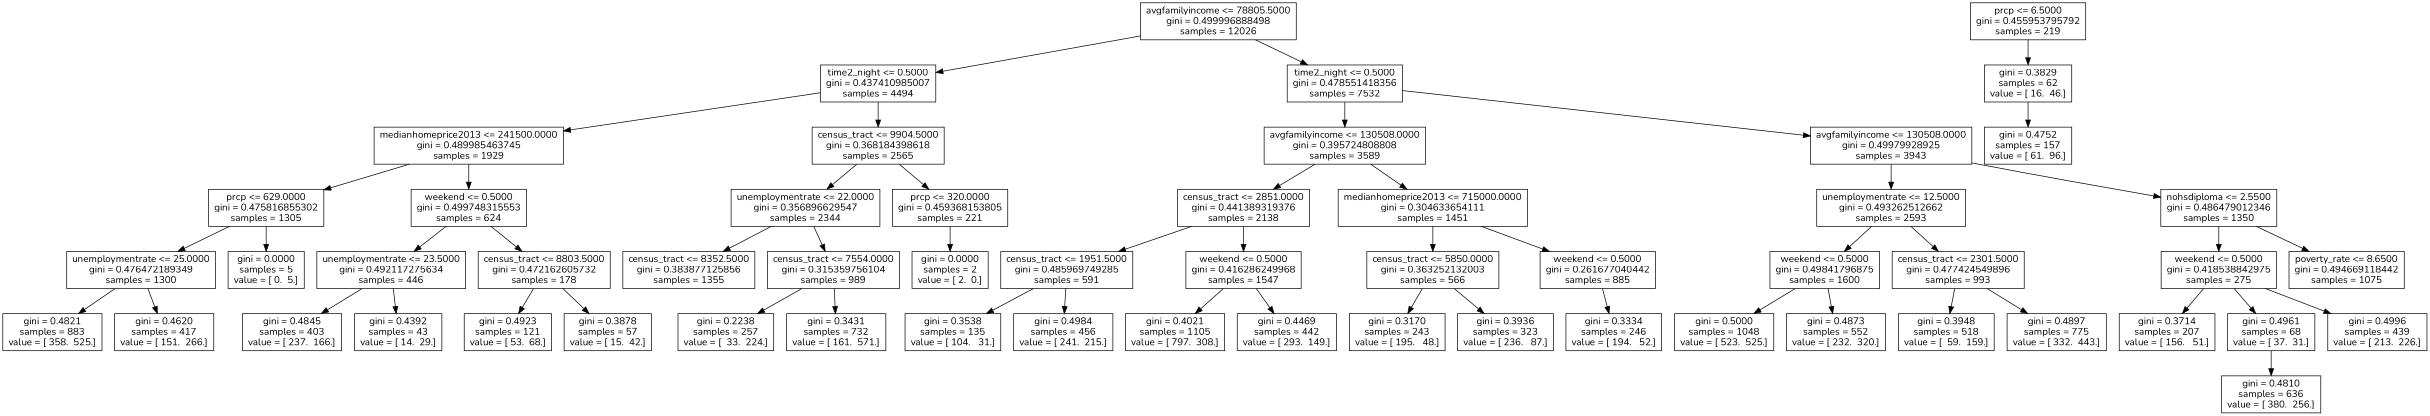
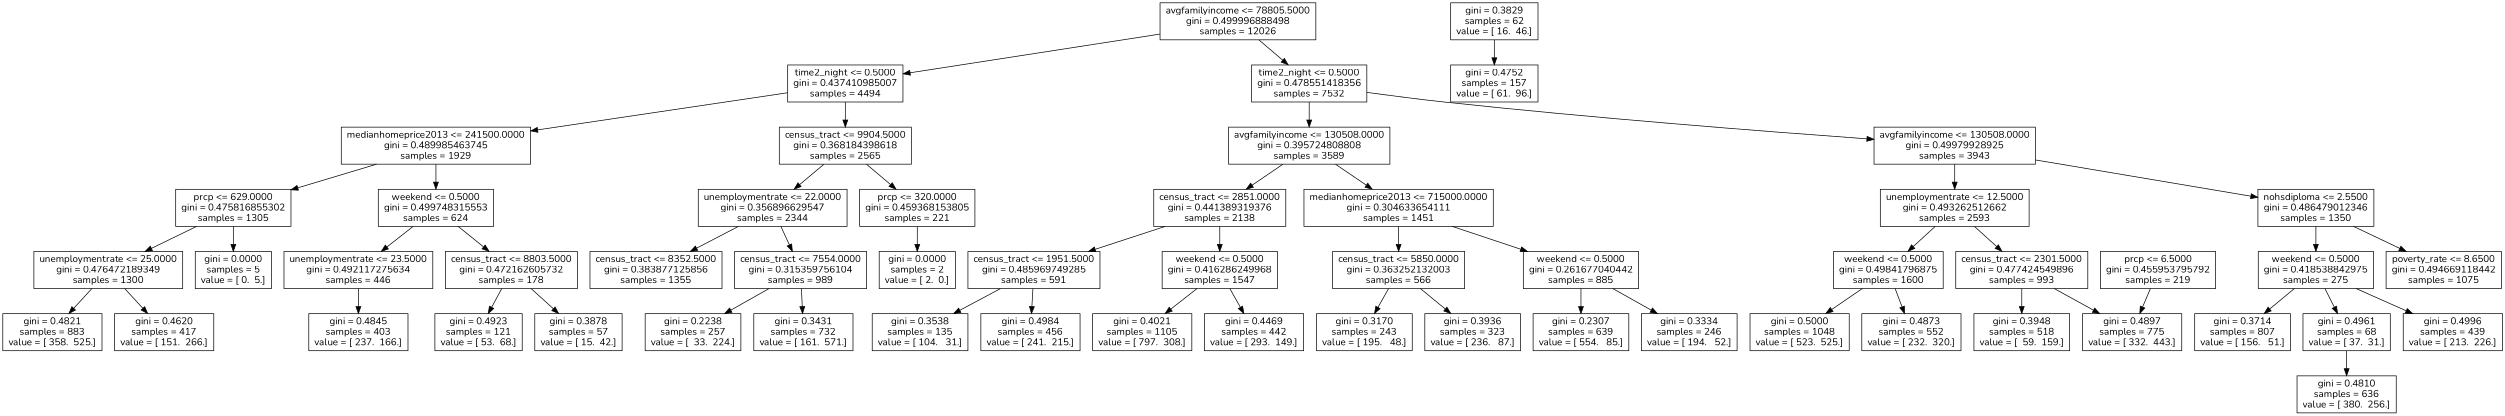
edge "prcp <= 6.5000 gini = 0.455953795792 samples = 219" -> "gini = 0.3829 samples = 62 value = [ 16.  46.]": now "prcp <= 6.5000 gini = 0.455953795792 samples = 219" -> "gini = 0.4897 samples = 775 value = [ 332.  443.]"
node "gini = 0.4392 samples = 43 value = [ 14.  29.]": removed
node "gini = 0.2307 samples = 639 value = [ 554.   85.]": added
node "gini = 0.3714 samples = 207 value = [ 156.   51.]": label "gini = 0.3714 samples = 207 value = [ 156.   51.]" -> "gini = 0.3714 samples = 807 value = [ 156.   51.]"
